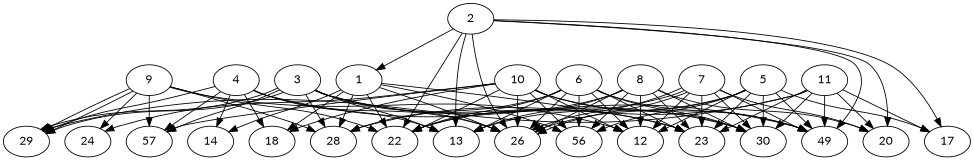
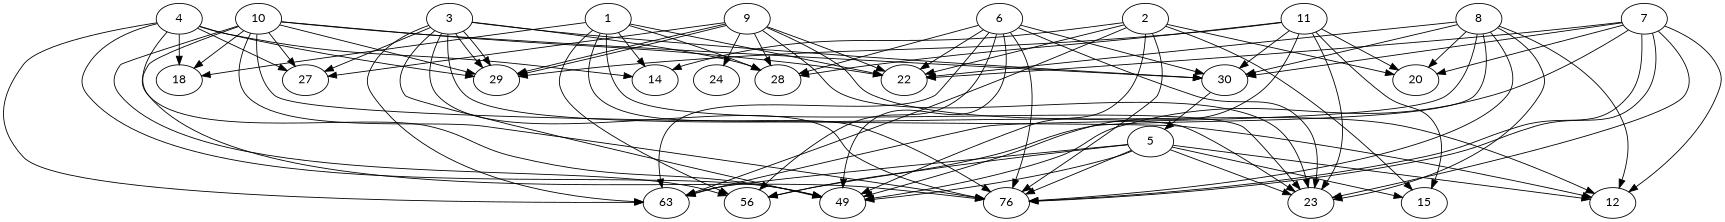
edge "2" -> "1": now "2" -> "14"
edge "10" -> "24": now "10" -> "29"
edge "9" -> "23": added
edge "5" -> "30": reversed
edge "6" -> "12": removed
node "57": label "57" -> "27"
node "13": label "13" -> "63"
node "26": label "26" -> "76"
node "17": label "17" -> "15"
edge "3" -> "49": added
